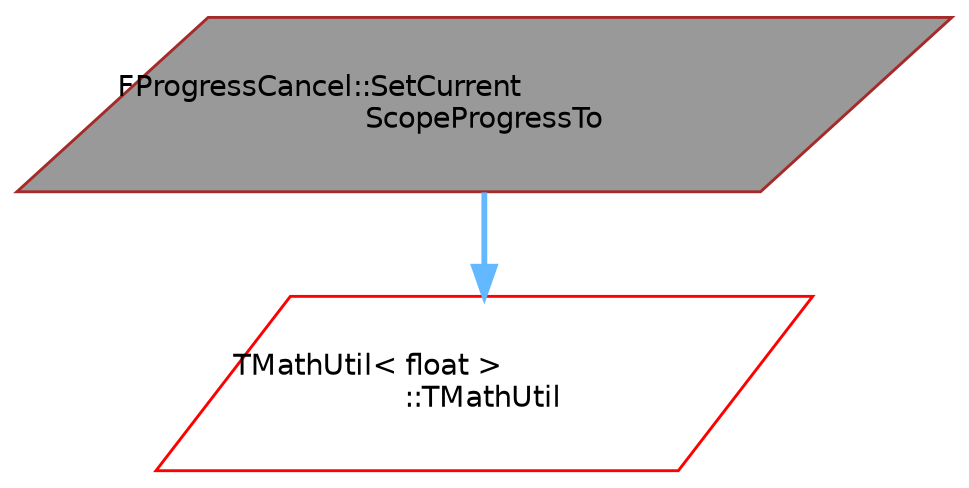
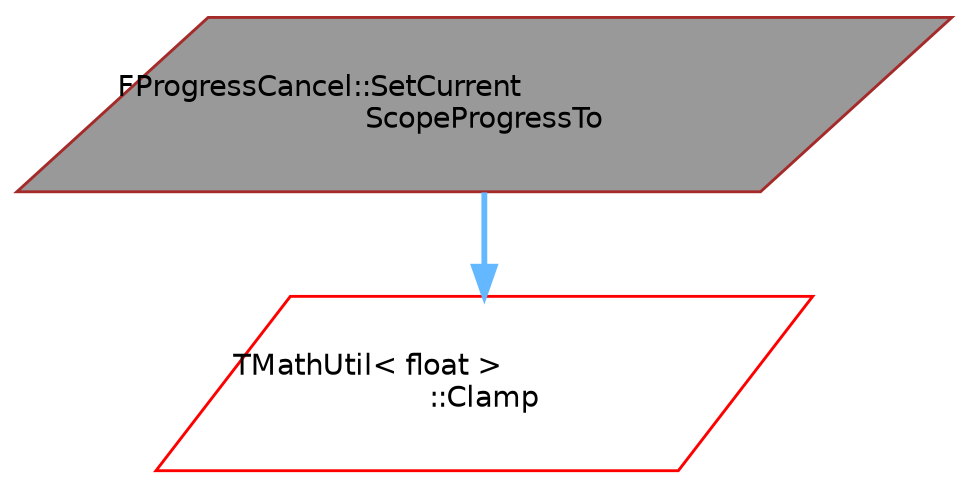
node "TMathUtil< float > ::TMathUtil": label "TMathUtil< float > ::TMathUtil" -> "TMathUtil< float > ::Clamp"
